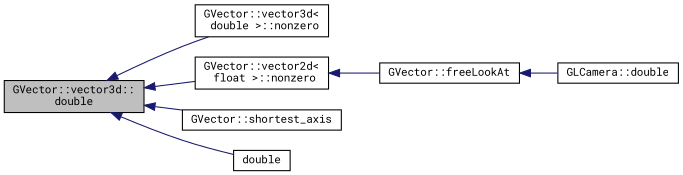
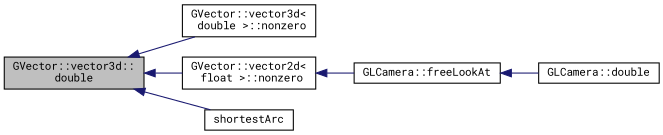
node "GVector::freeLookAt": label "GVector::freeLookAt" -> "GLCamera::freeLookAt"
node "GVector::shortest_axis": removed
node "double": label "double" -> "shortestArc"
